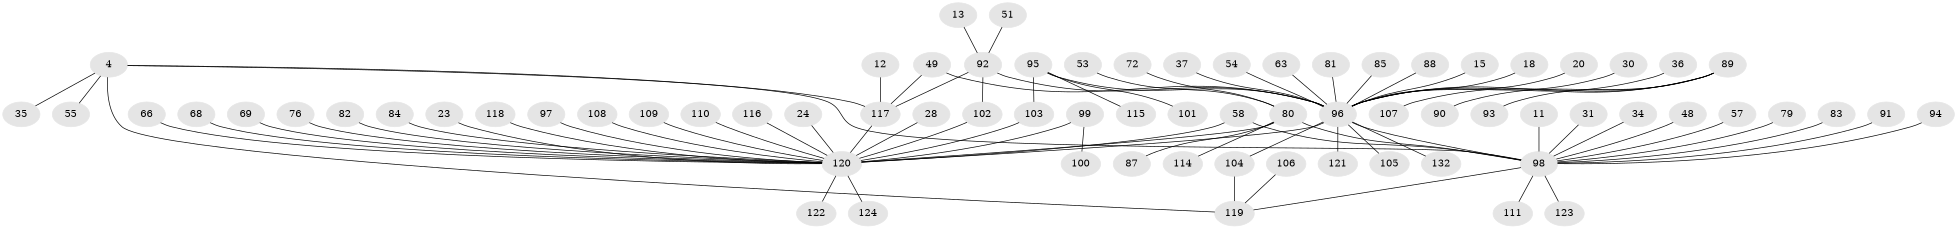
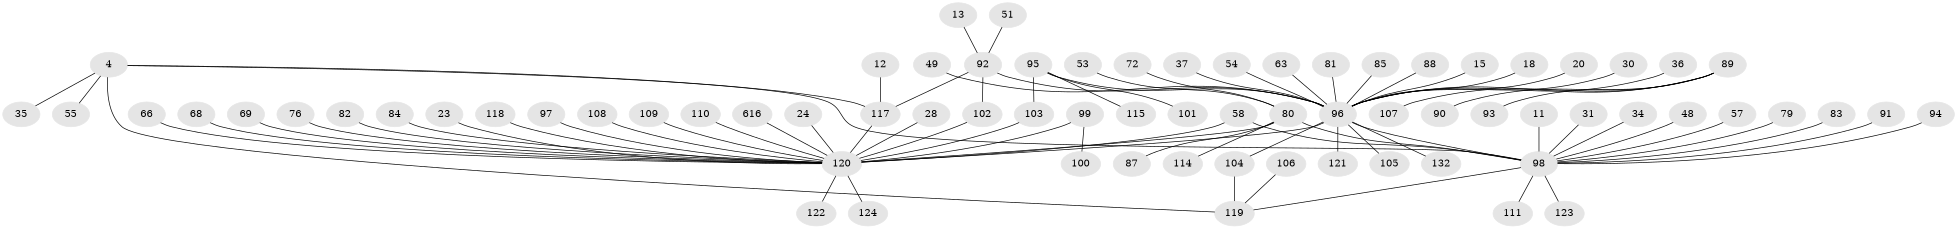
edge "49" -- "117": removed
node "116": label "116" -> "616"
